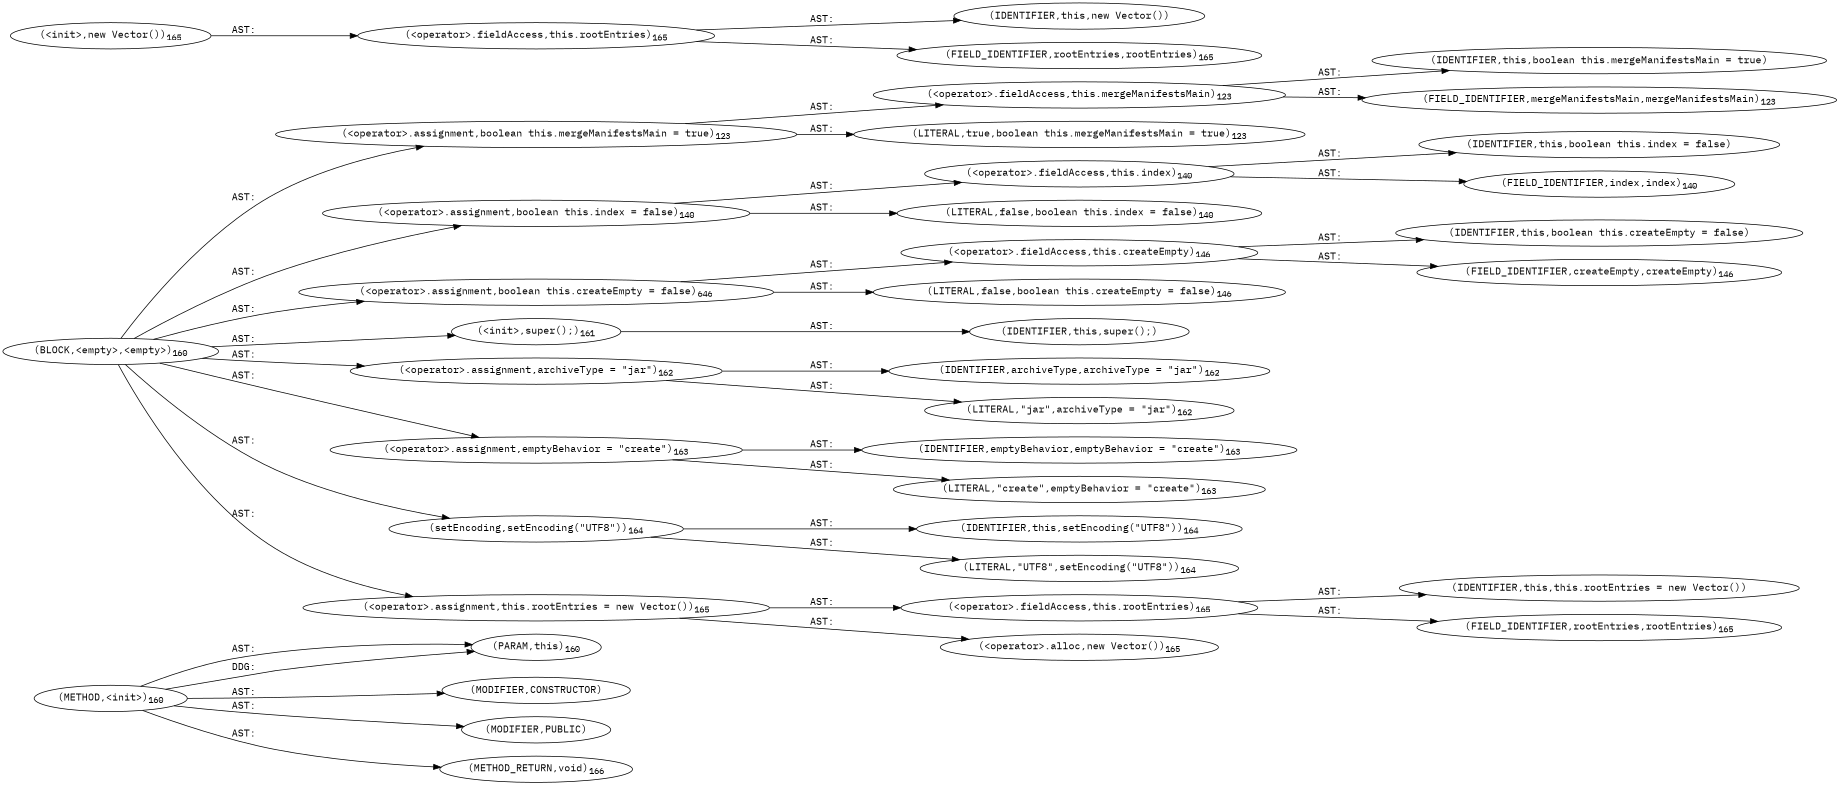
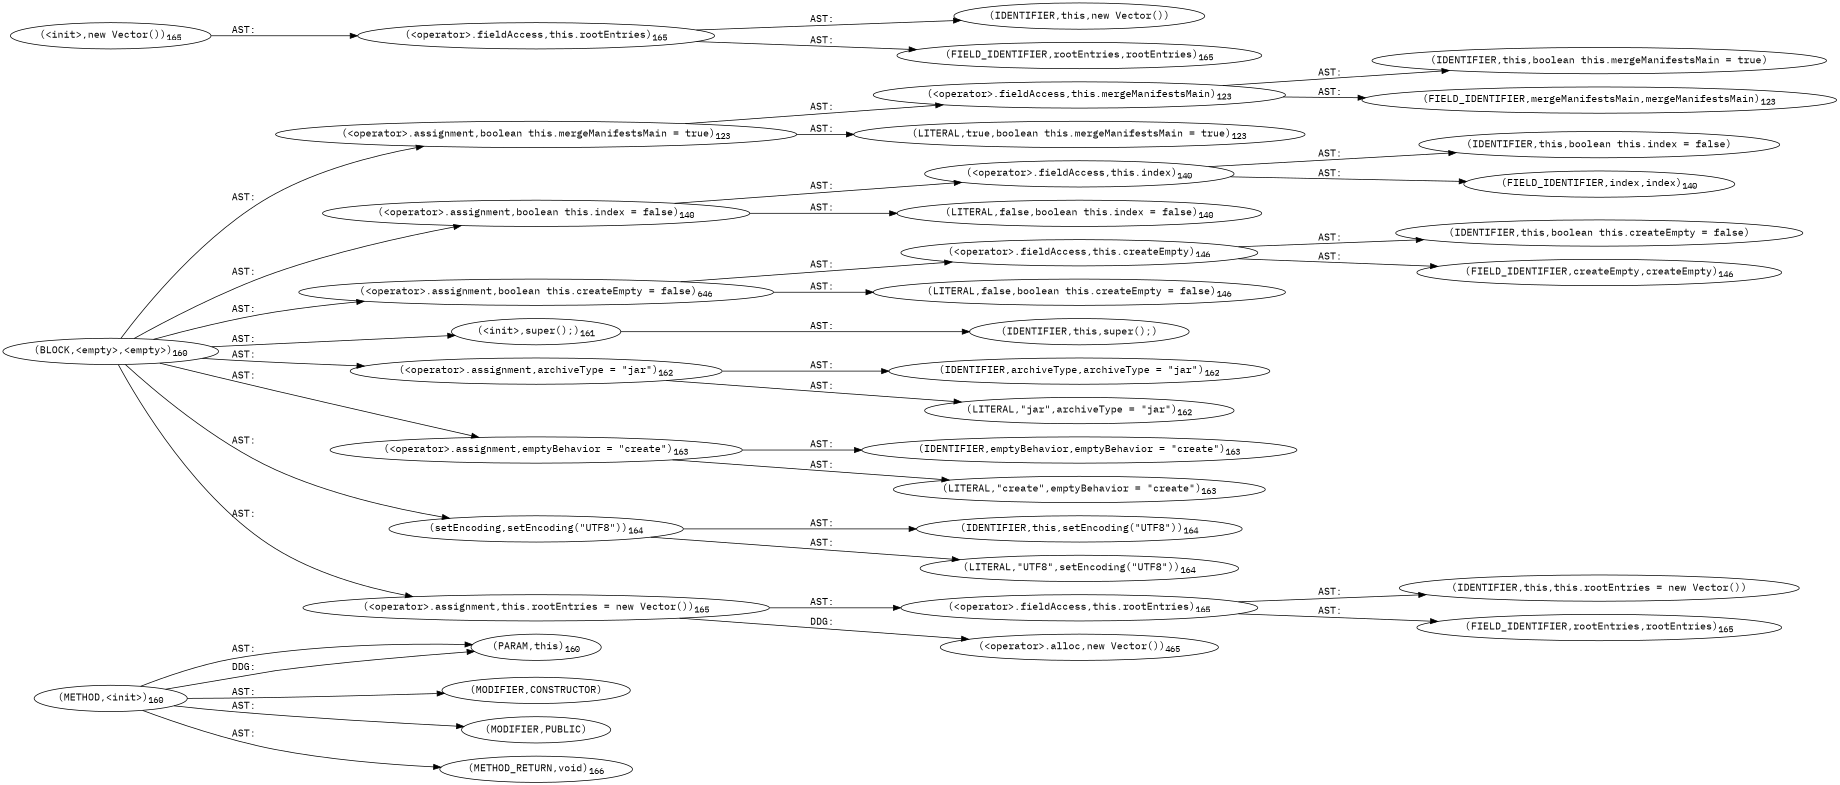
edge "(<operator>.assignment,this.rootEntries = new Vector())" -> "(<operator>.alloc,new Vector())": label "AST: " -> "DDG: "
node "(<operator>.alloc,new Vector())": text "165" -> "465"
